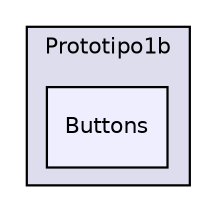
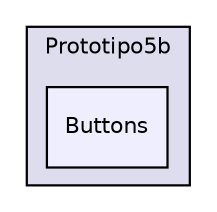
cluster "Prototipo1b": label "Prototipo1b" -> "Prototipo5b"
